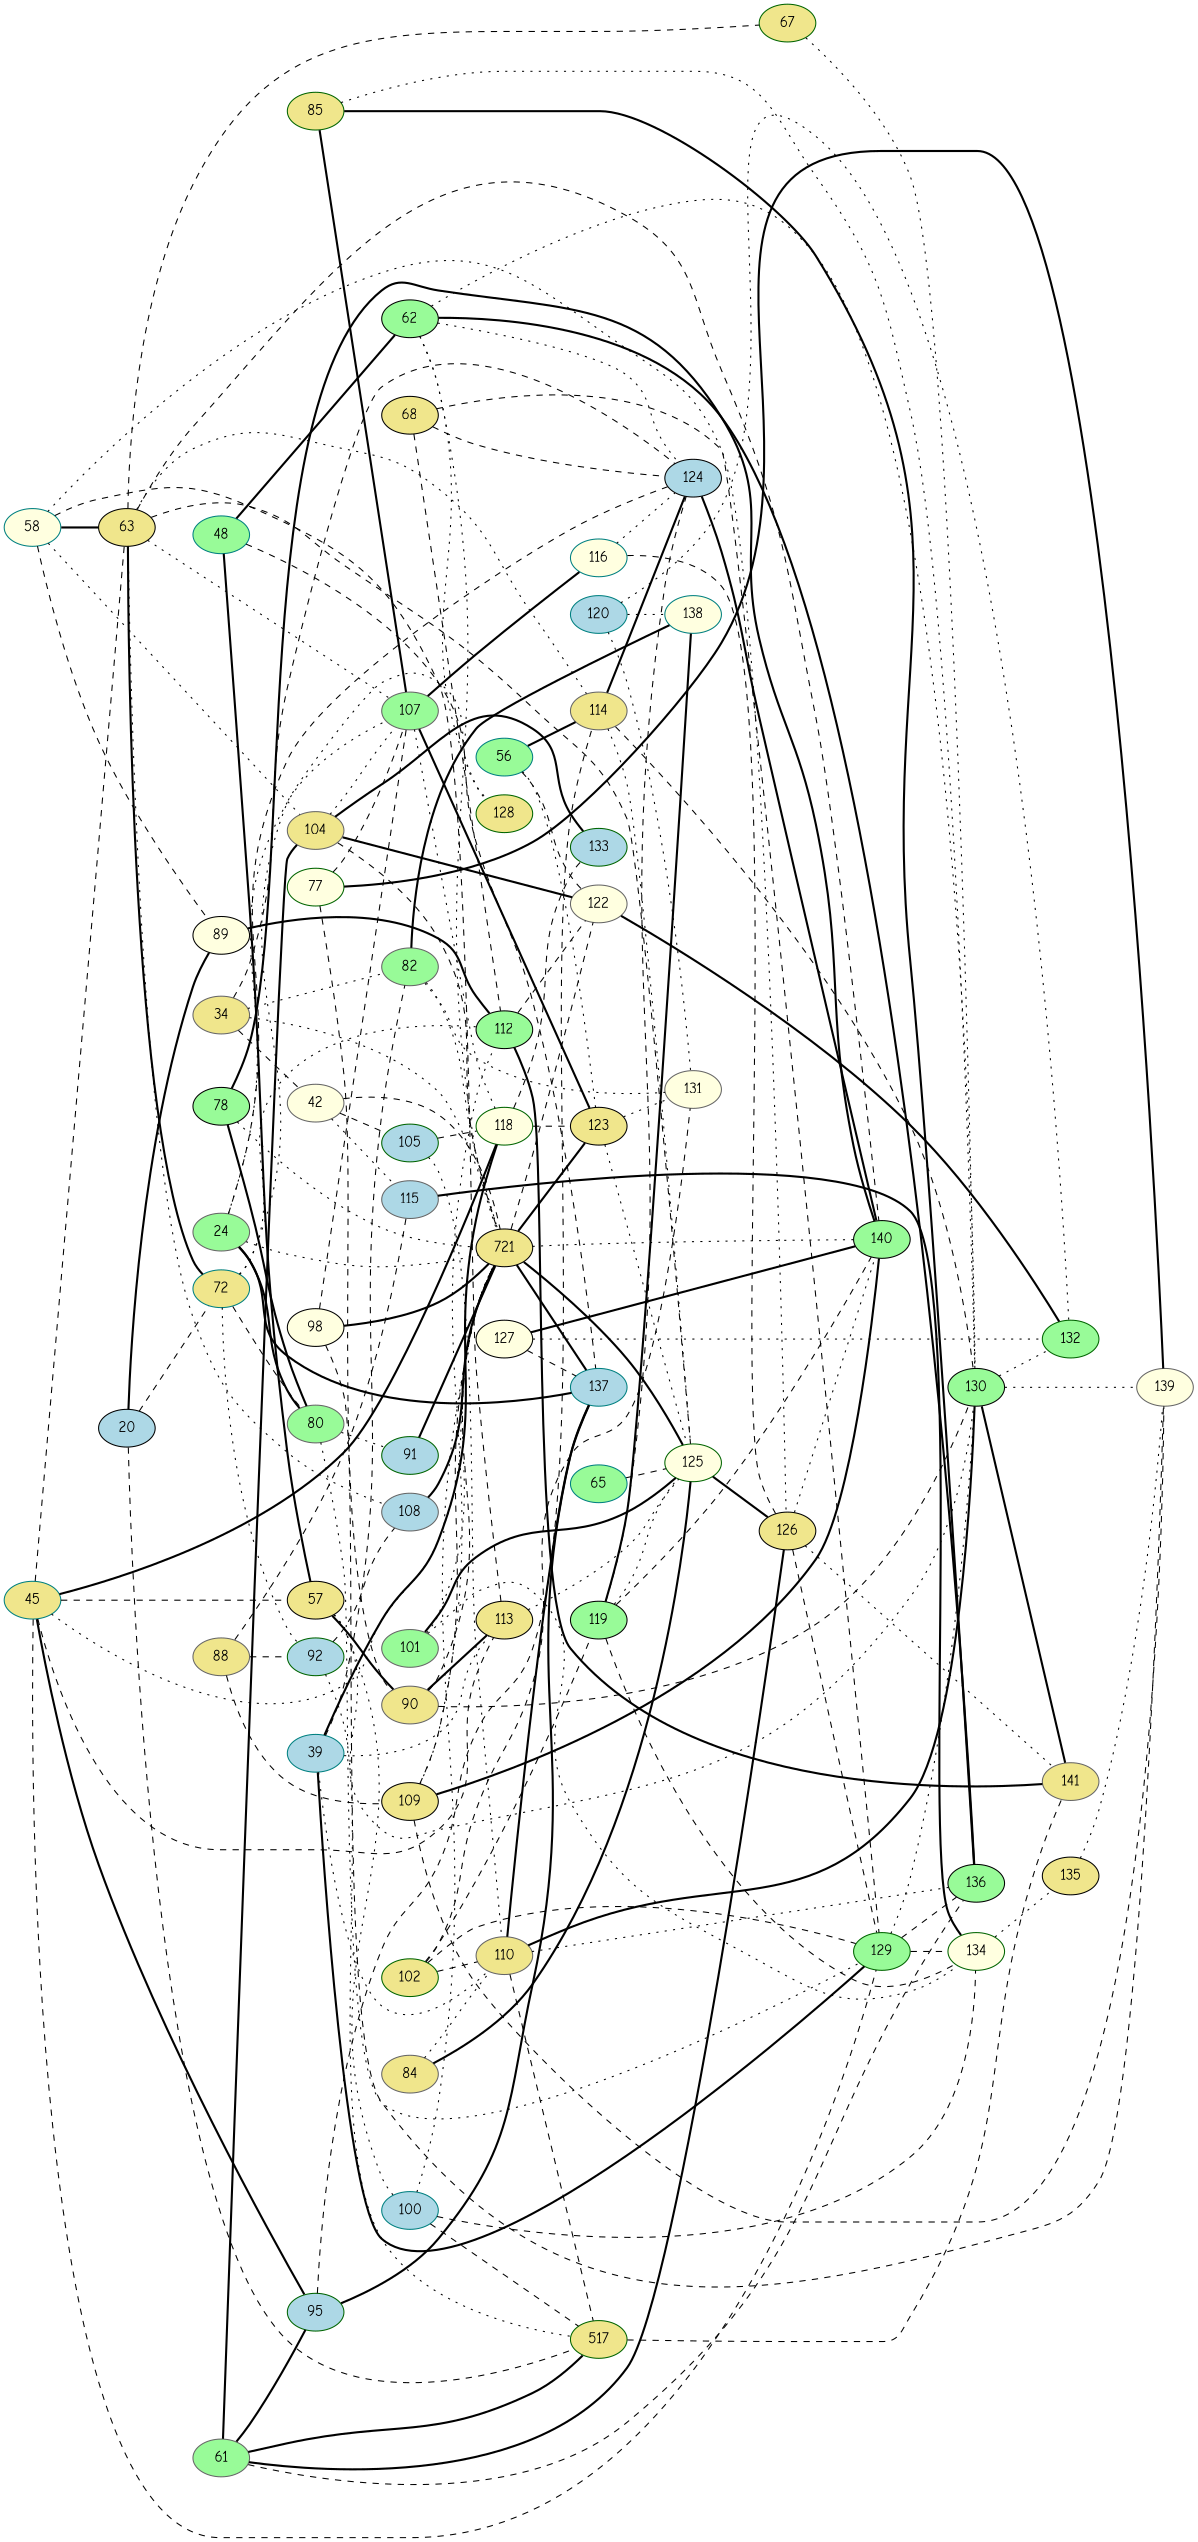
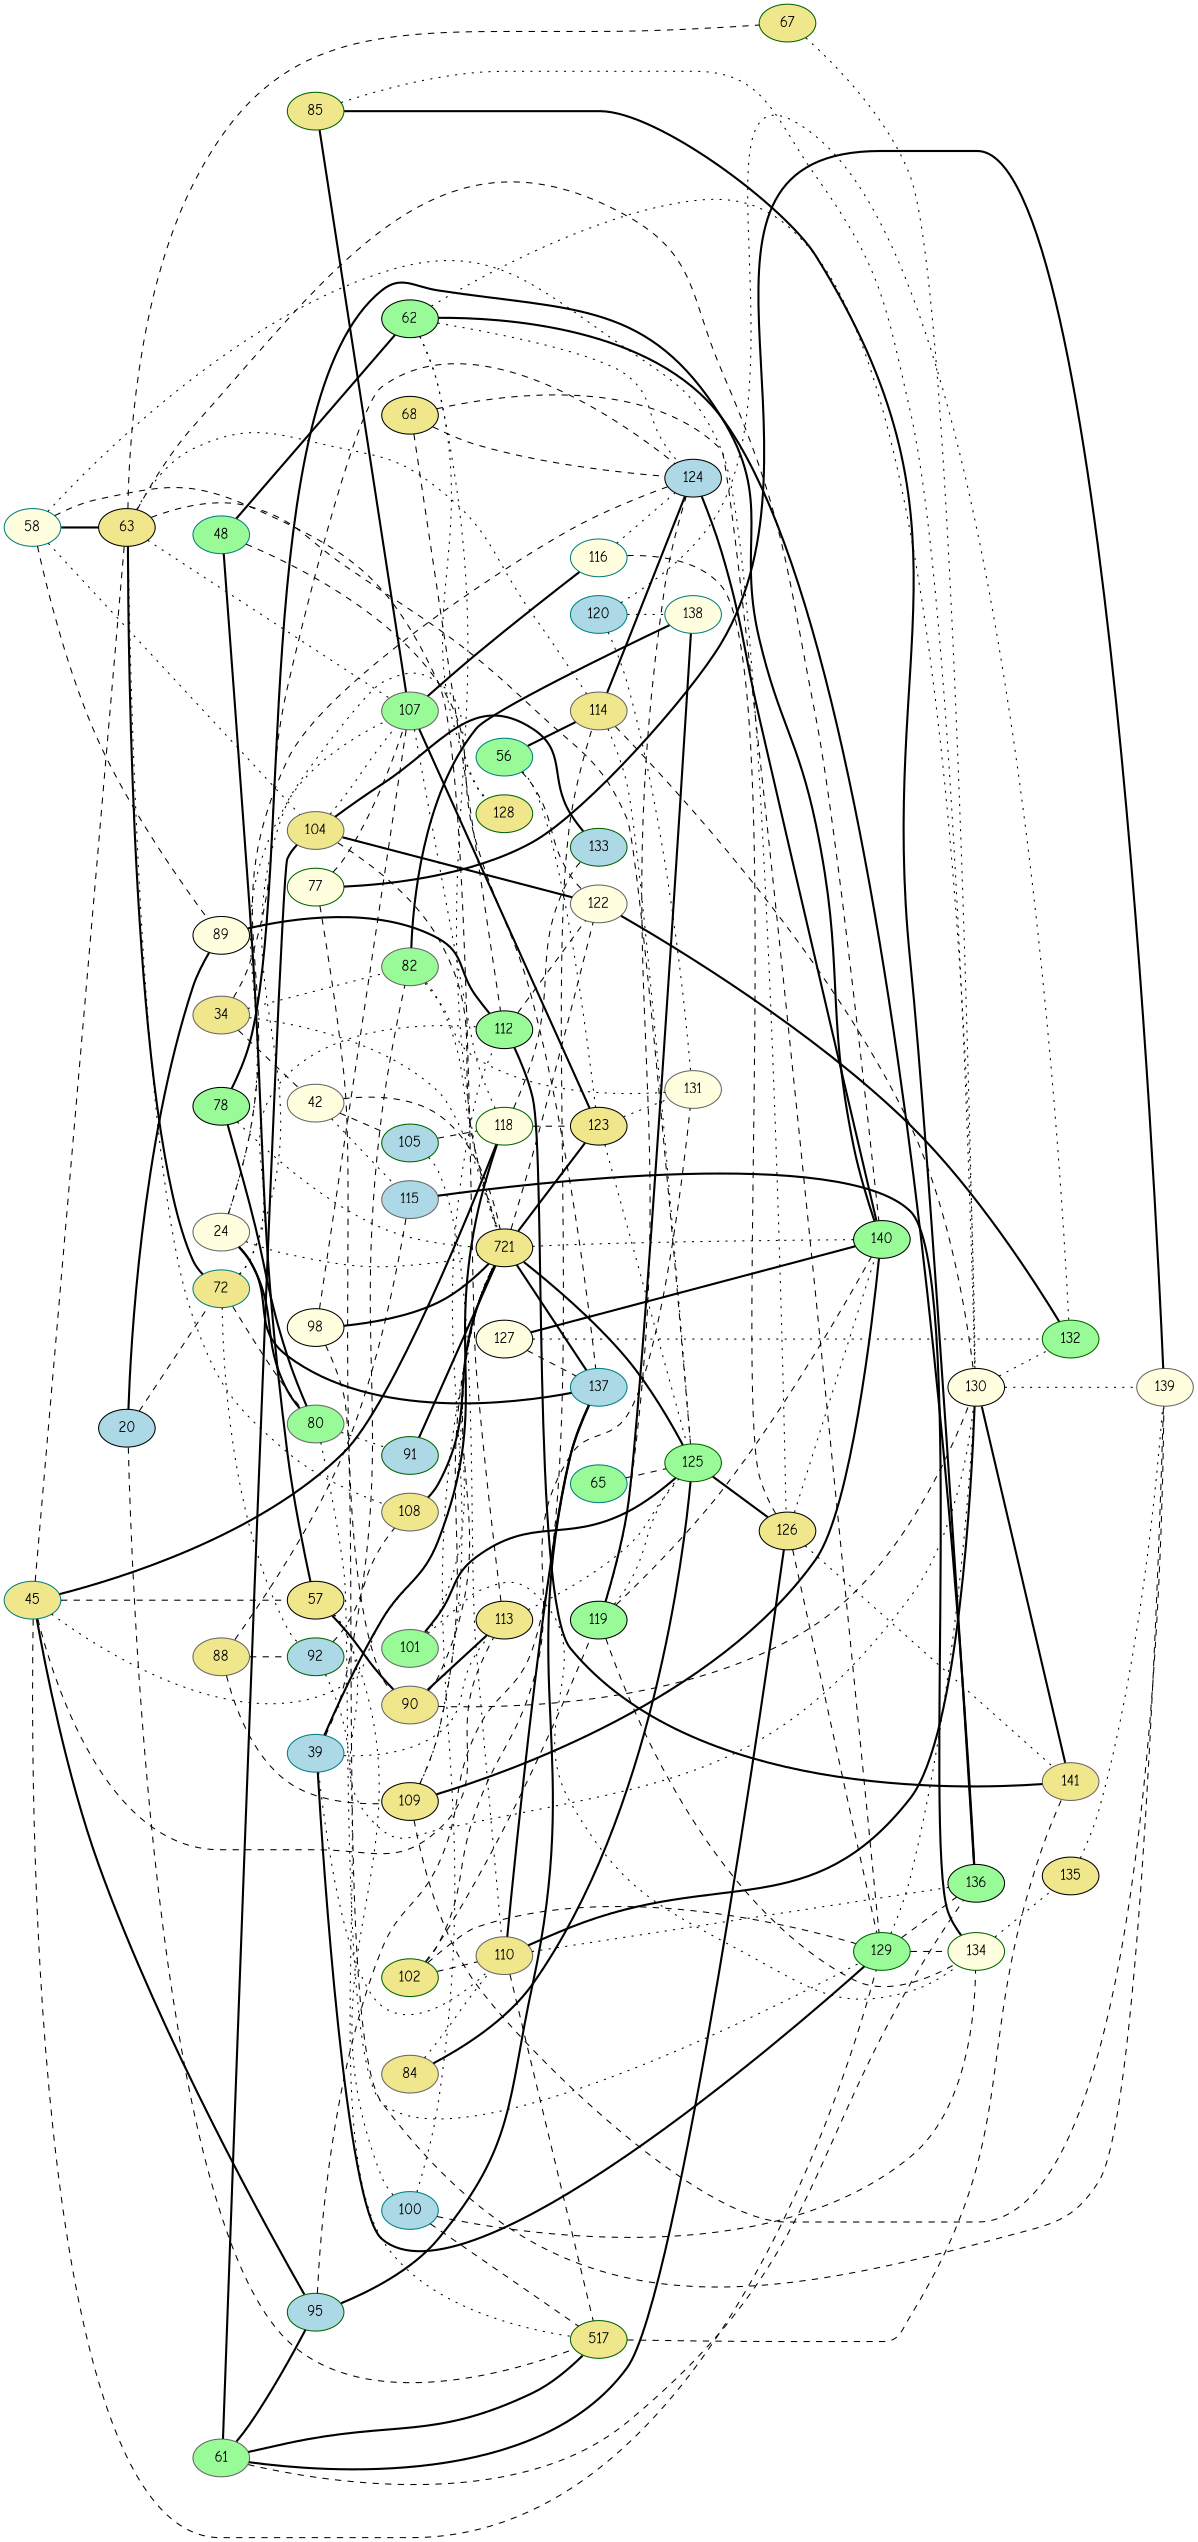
node "24": fillcolor palegreen -> lightyellow
node "130": fillcolor palegreen -> lightyellow
node "125": fillcolor lightyellow -> palegreen
node "108": fillcolor lightblue -> khaki
